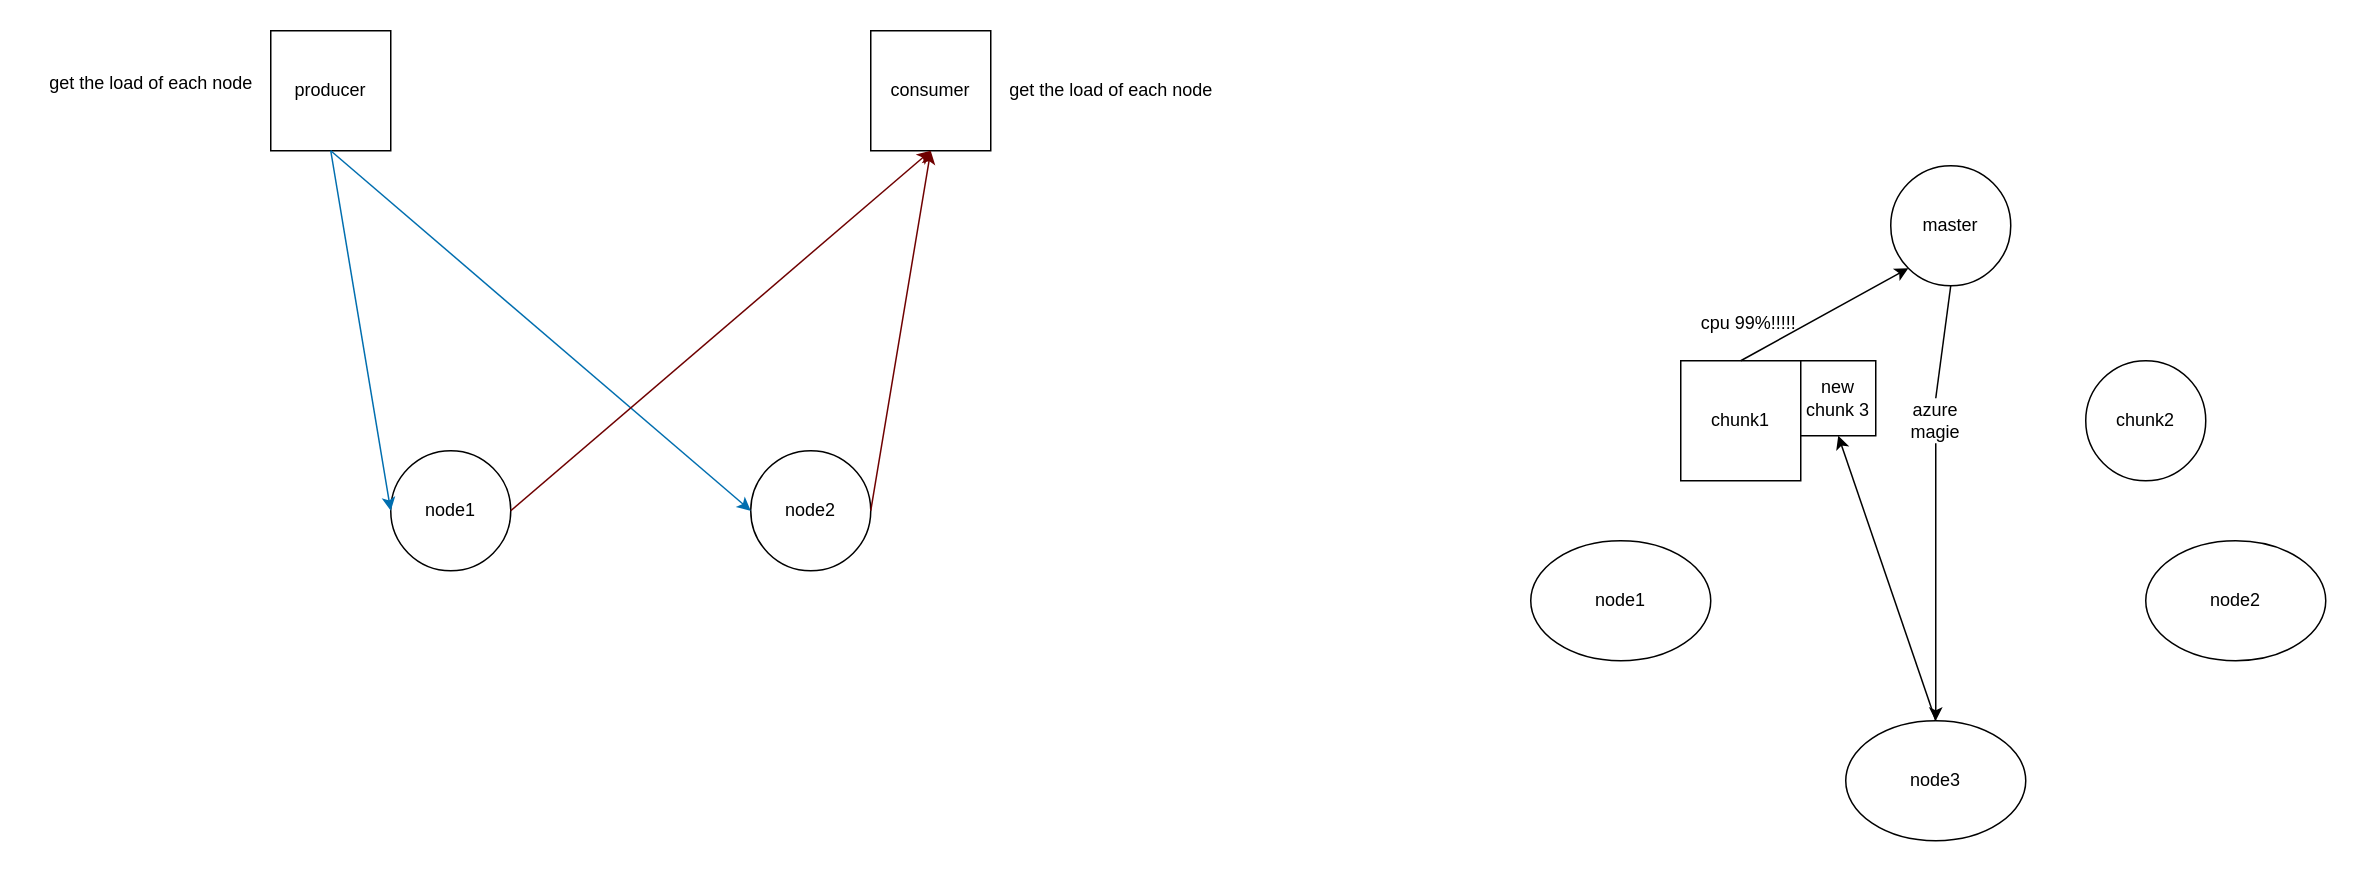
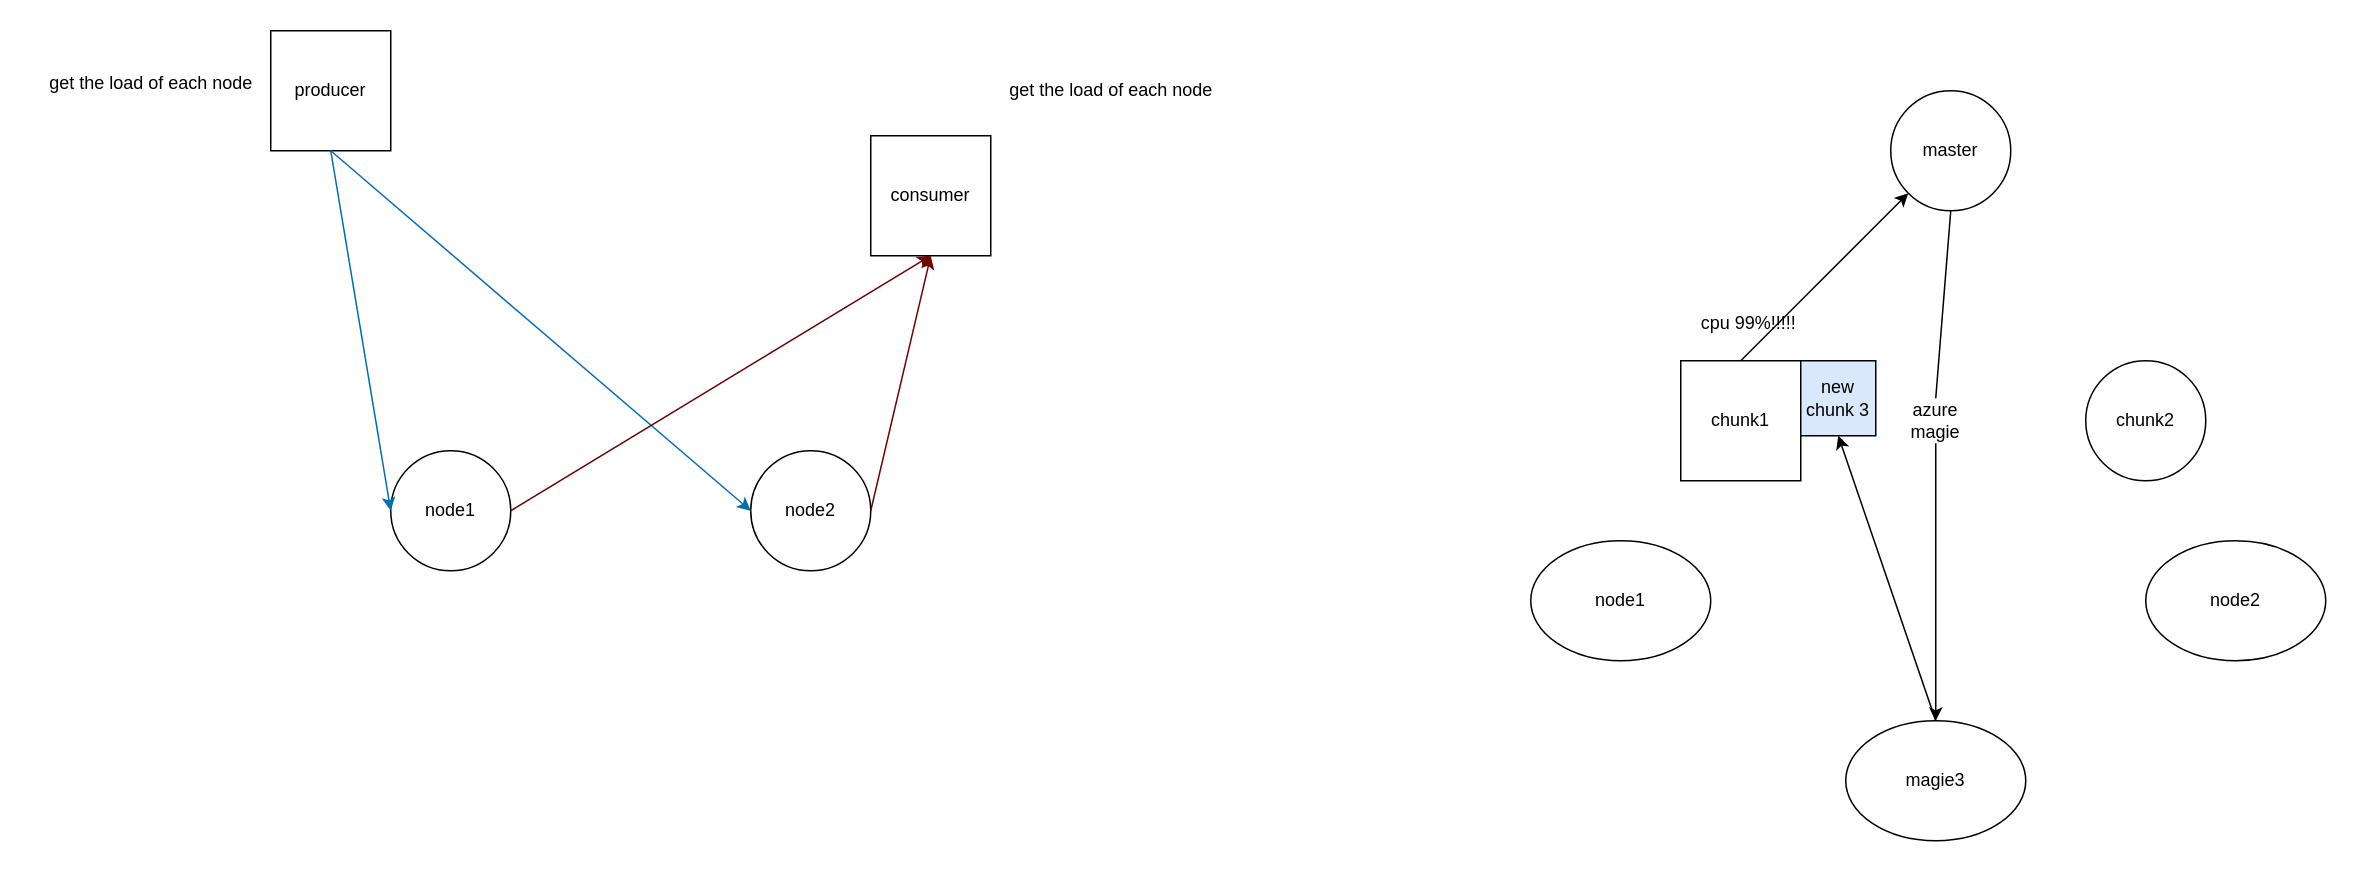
node "consumer": moved (931, 91) -> (931, 196)
node "master": moved (1951, 226) -> (1951, 151)
node "new chunk 3": fillcolor #ffffff -> #dae8fc
node "node3": label "node3" -> "magie3"
